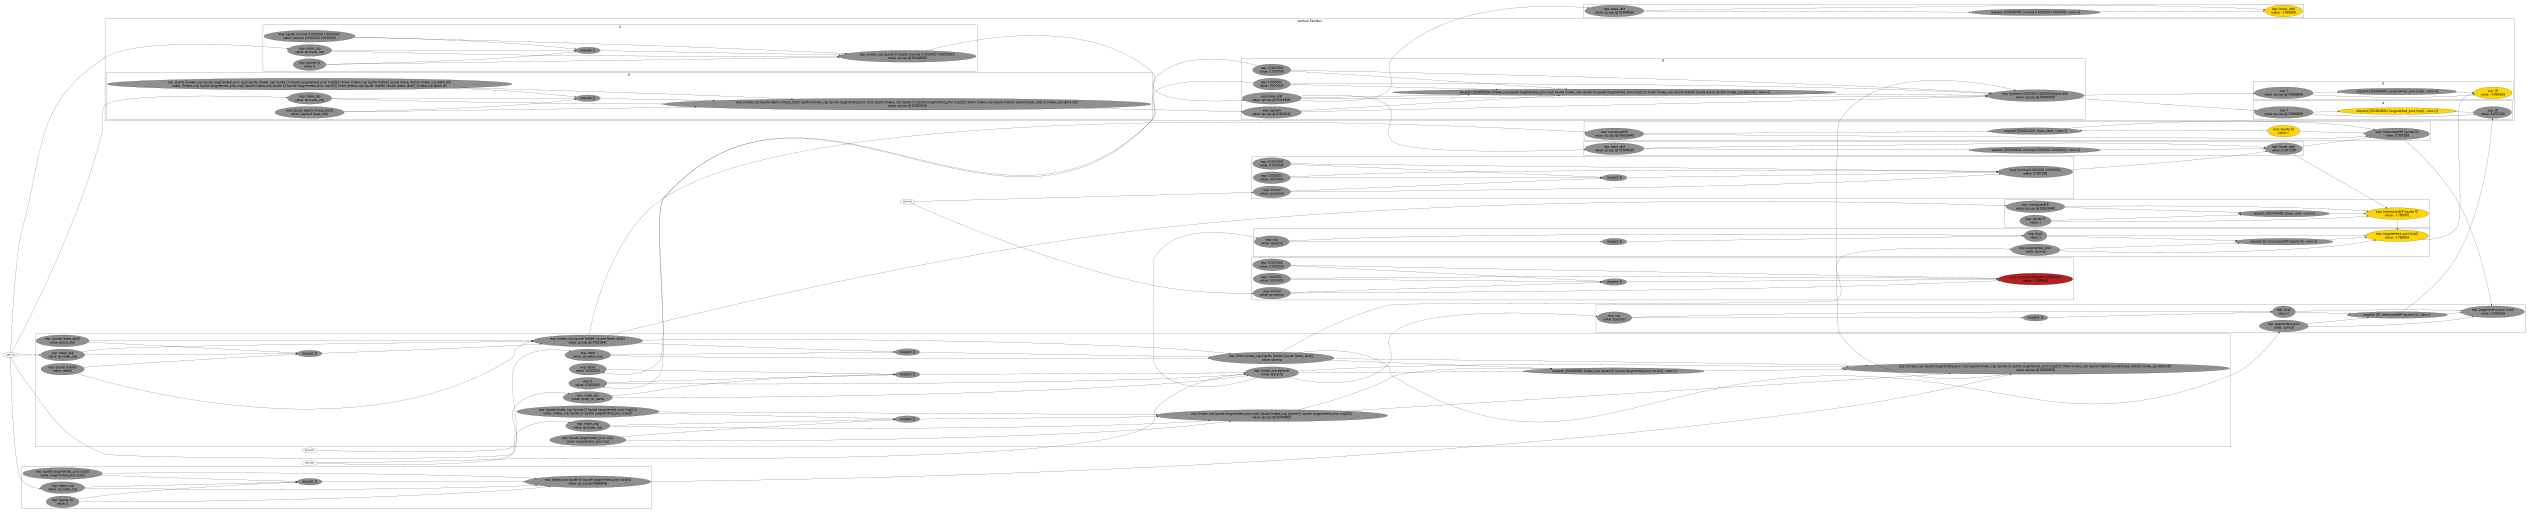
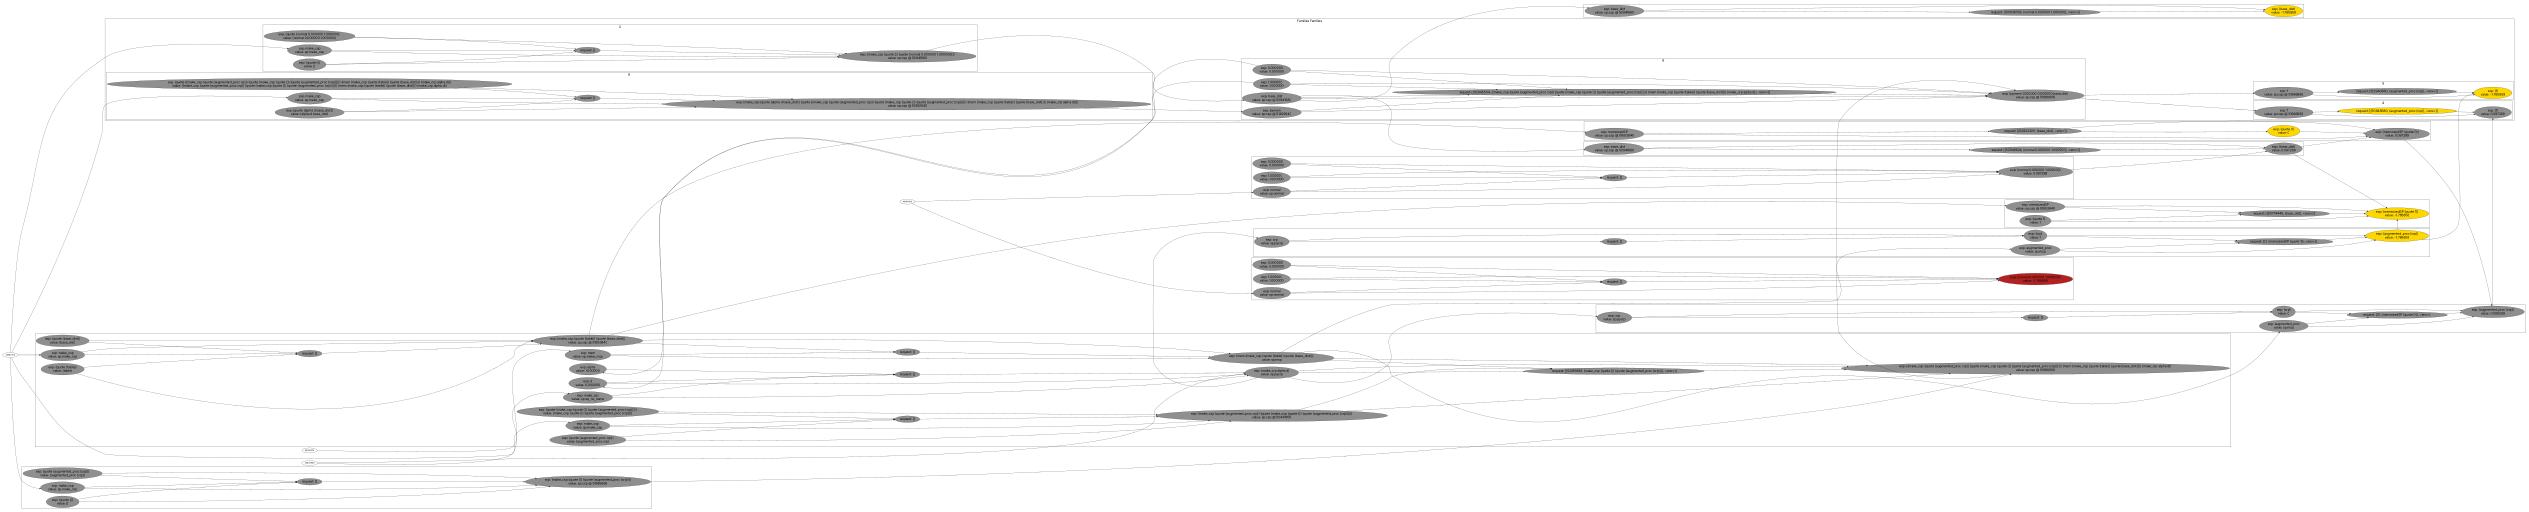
cluster "Venture Families": label "Venture Families" -> "Families Families"
edge "exp: (quote 0) value: 0" -> "request: [(52822320, (base_dist), <env>)]": reversed
edge "exp: (memoizedSP (quote 1)) value: -1.765858" -> "exp: (augmented_proc (crp)) value: -1.765858": reversed
edge "request: [(0, (memoizedSP (quote 0)), <env>)]" -> "exp: (f) value: 0.097289": now "exp: (augmented_proc (crp)) value: 0.099289" -> "exp: (f) value: 0.097289"
